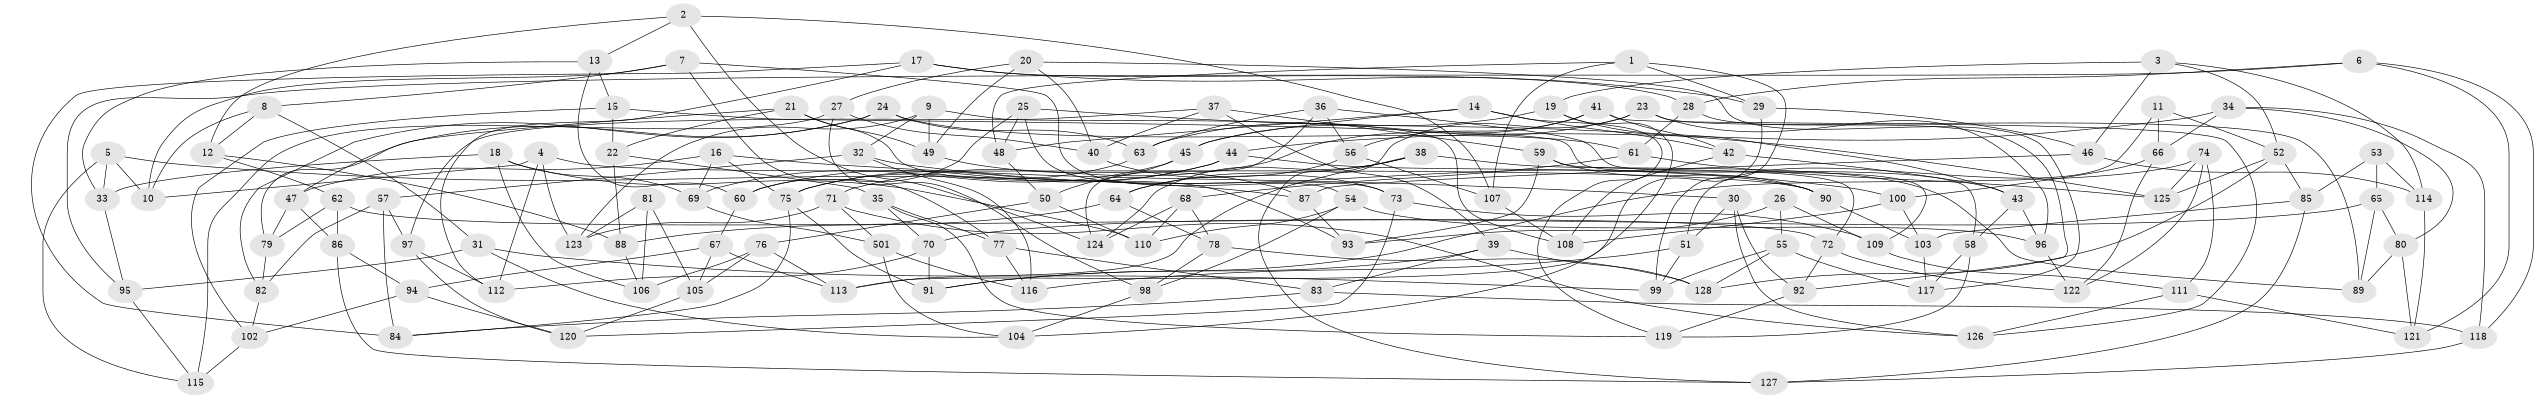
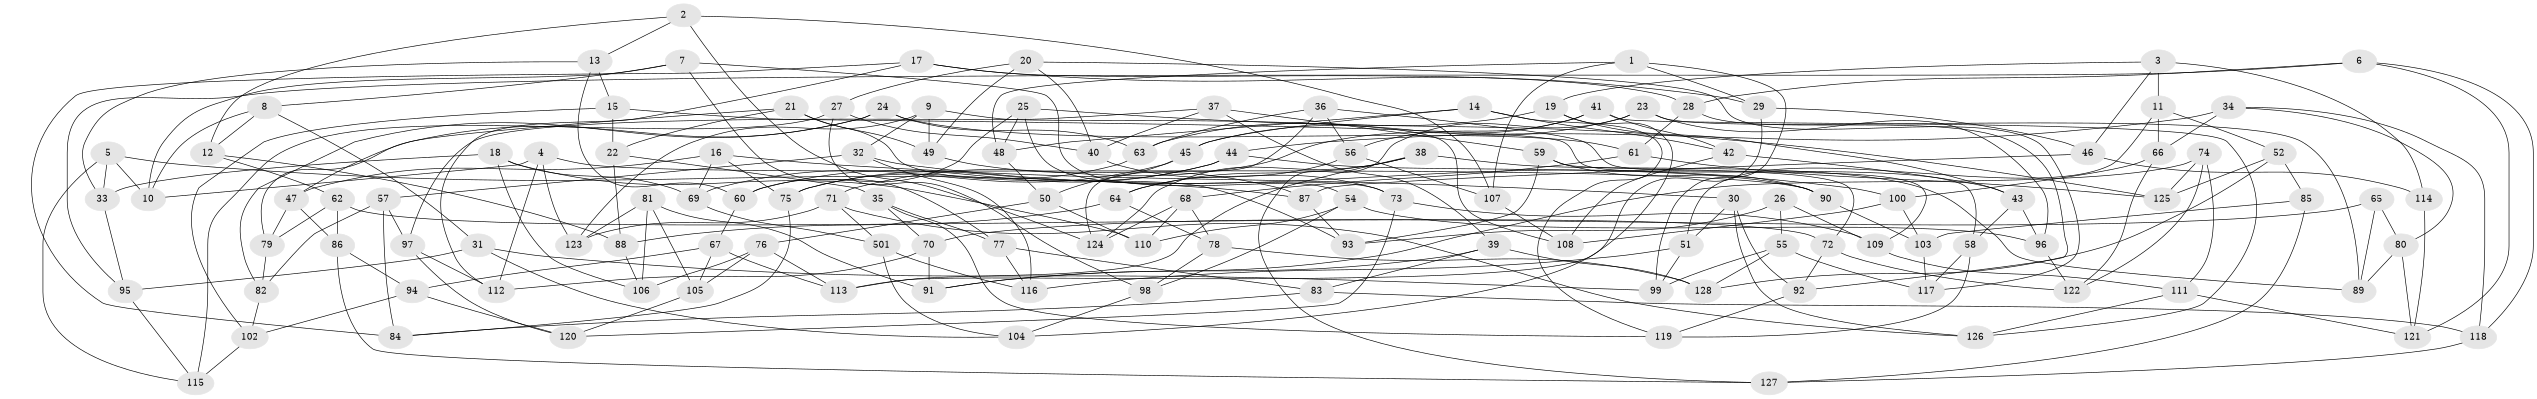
edge "3" -- "52": now "3" -- "11"
node "53": removed
edge "75" -- "91": now "81" -- "91"
